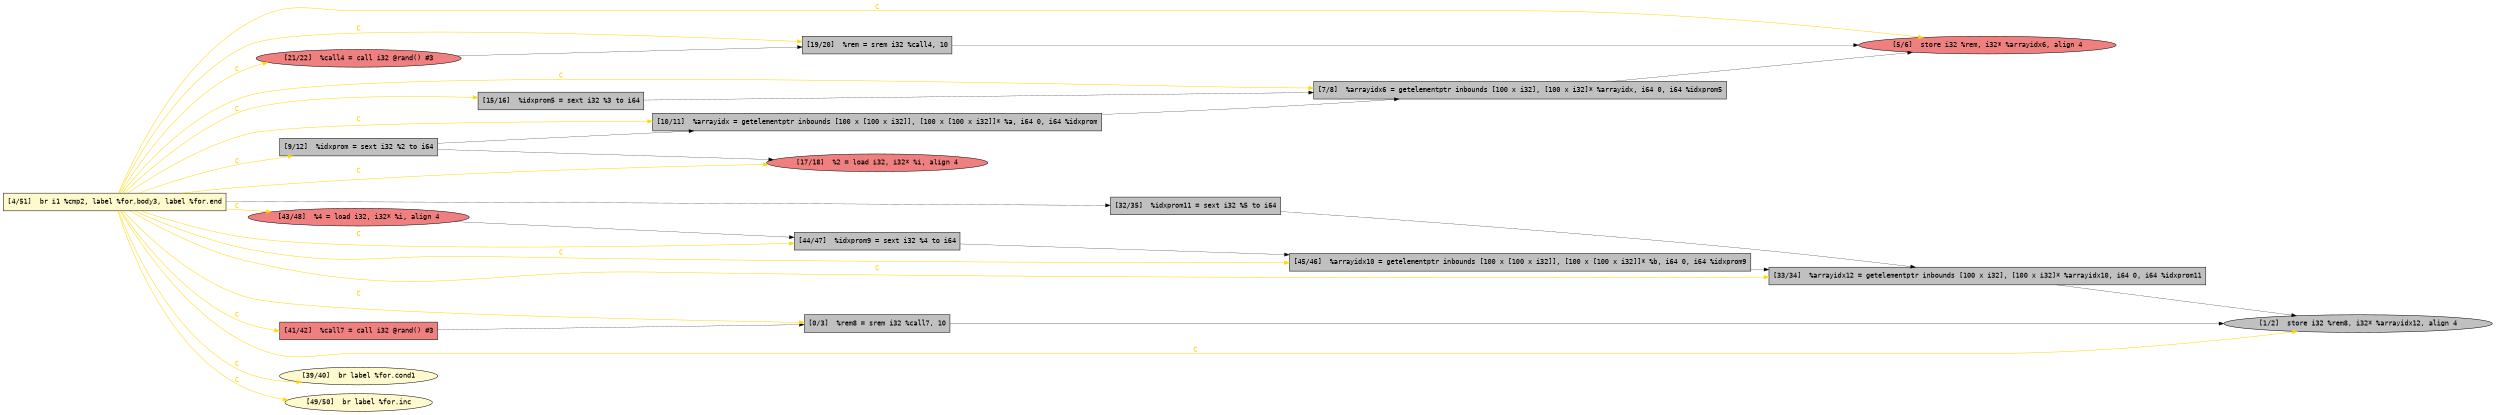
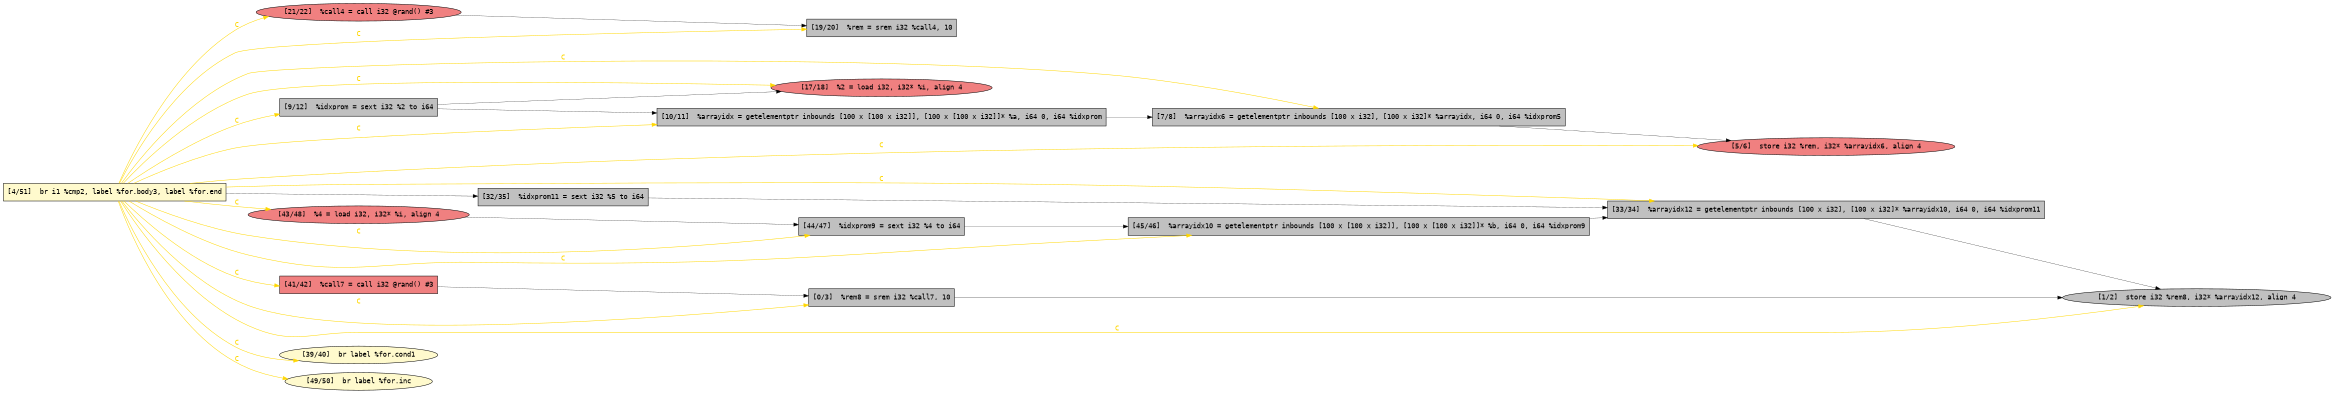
edge "[19/20]  %rem = srem i32 %call4, 10" -> "[5/6]  store i32 %rem, i32* %arrayidx6, align 4": removed
node "[15/16]  %idxprom5 = sext i32 %3 to i64": removed
